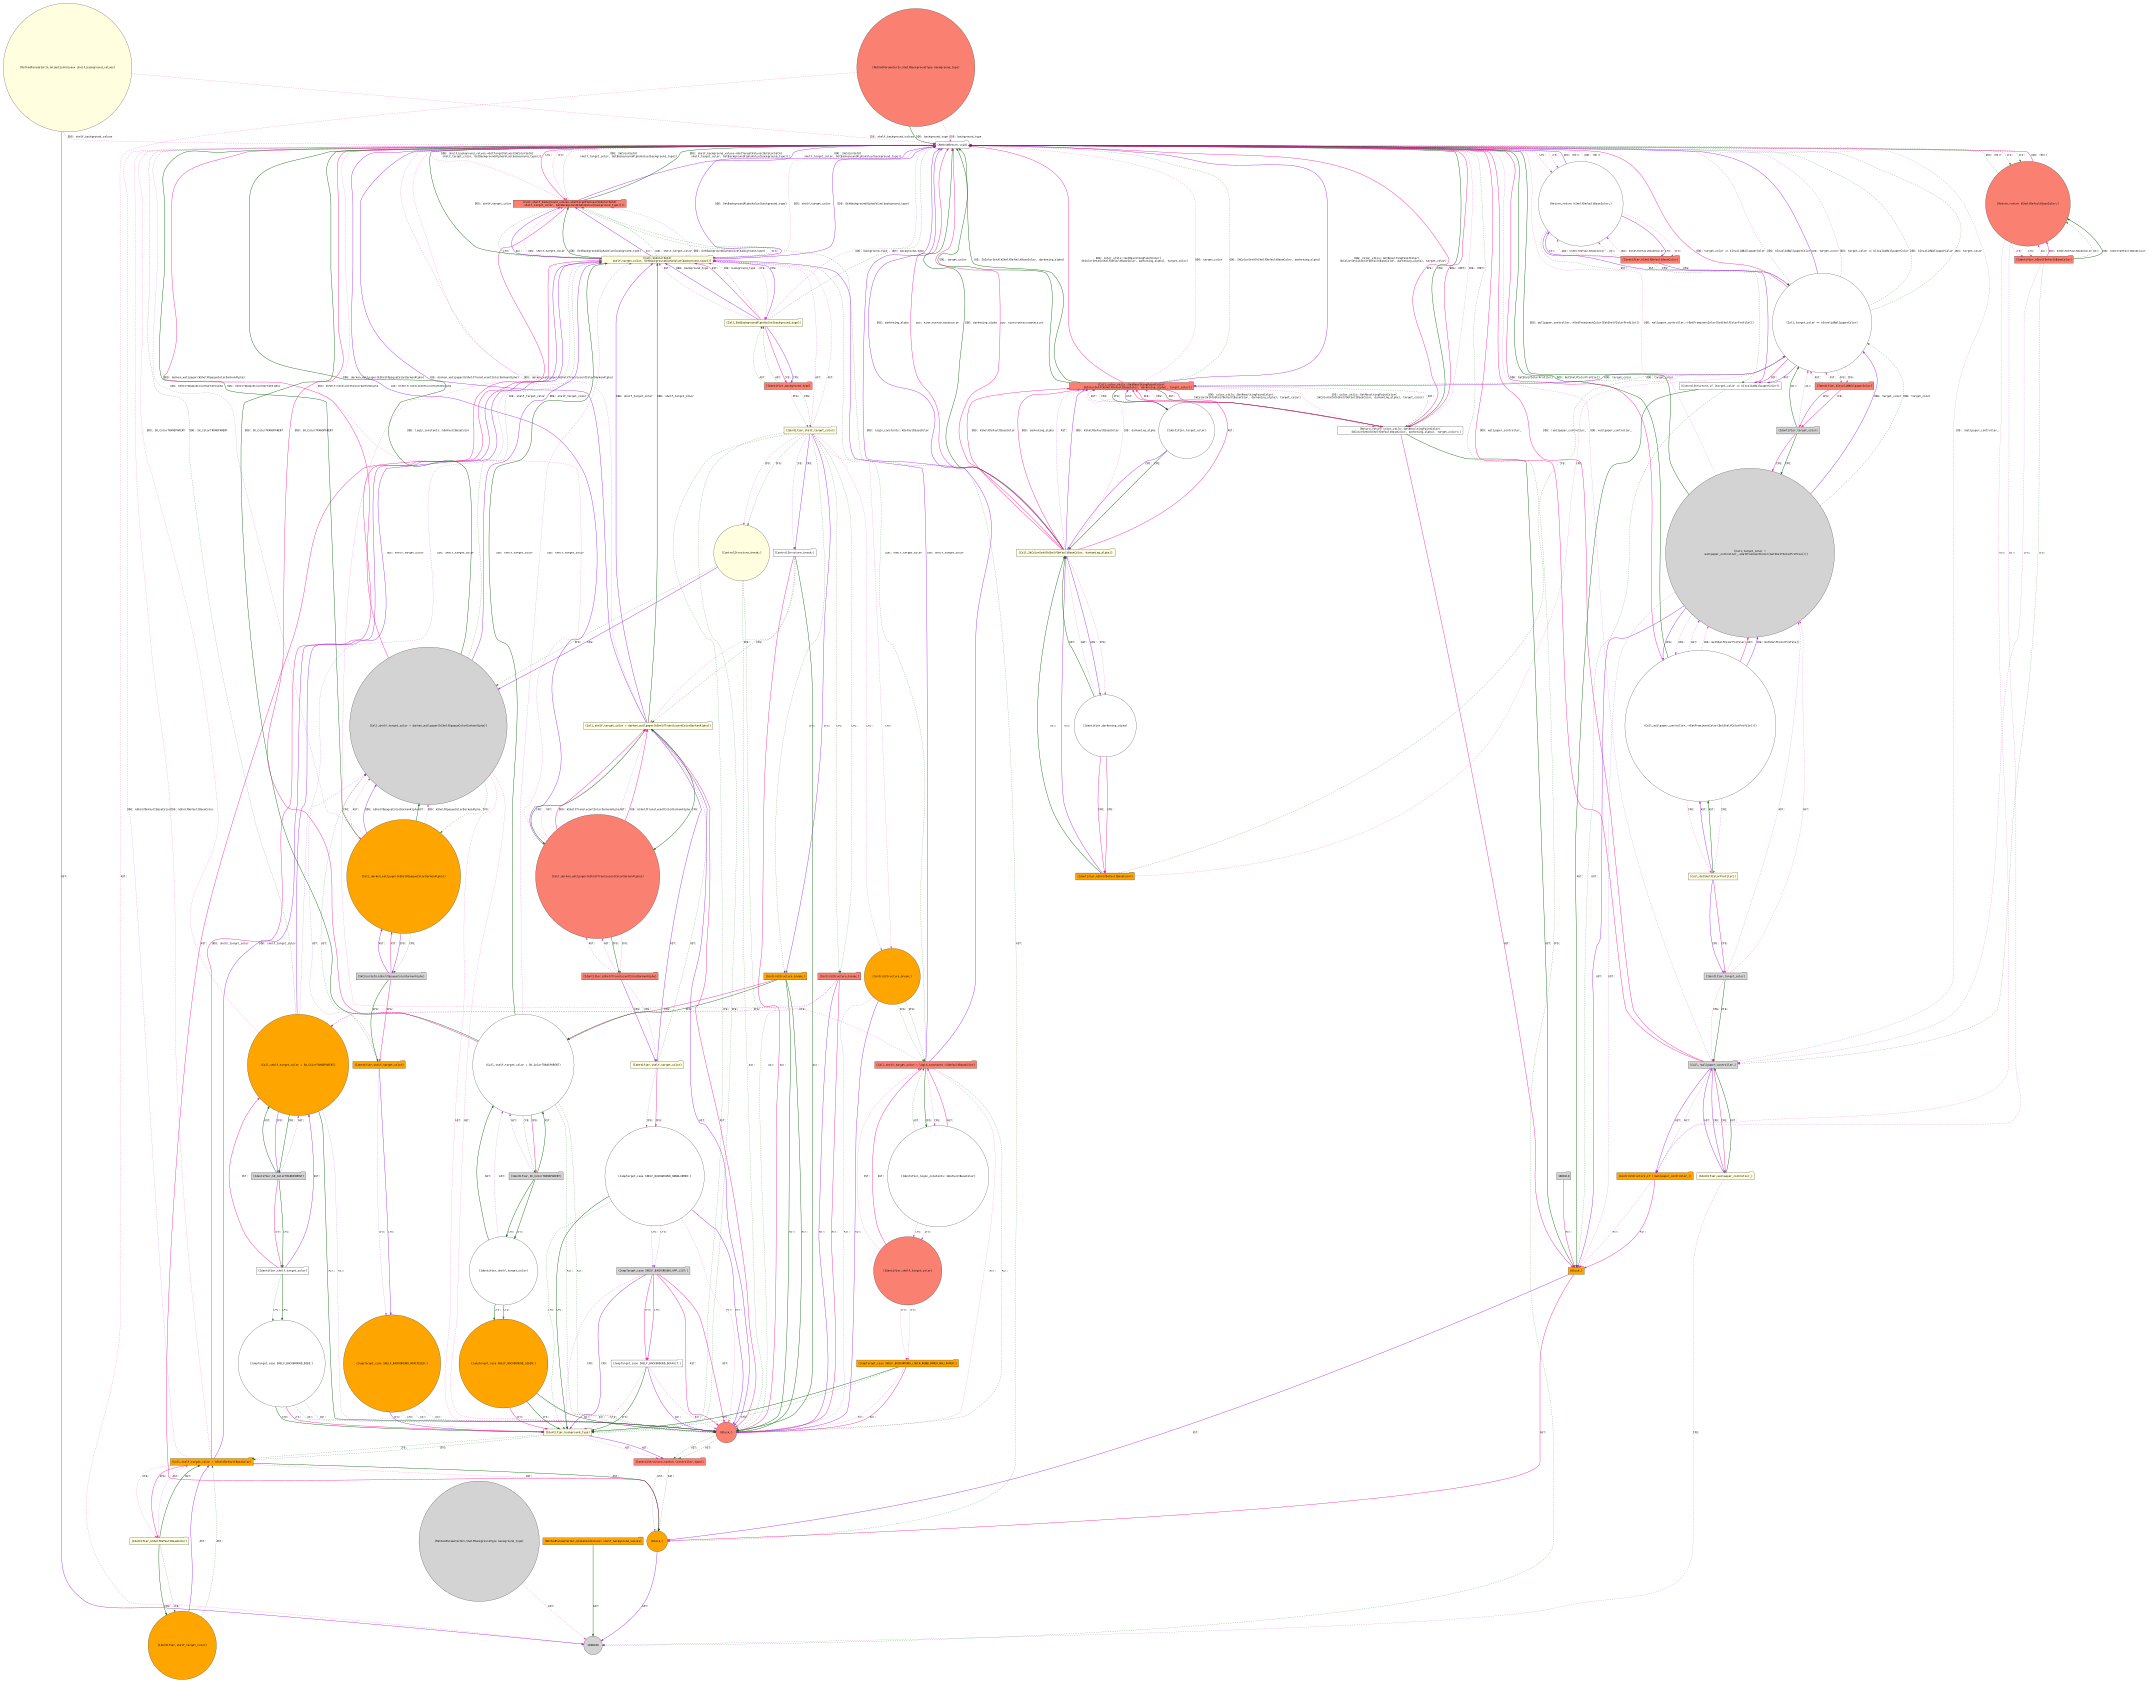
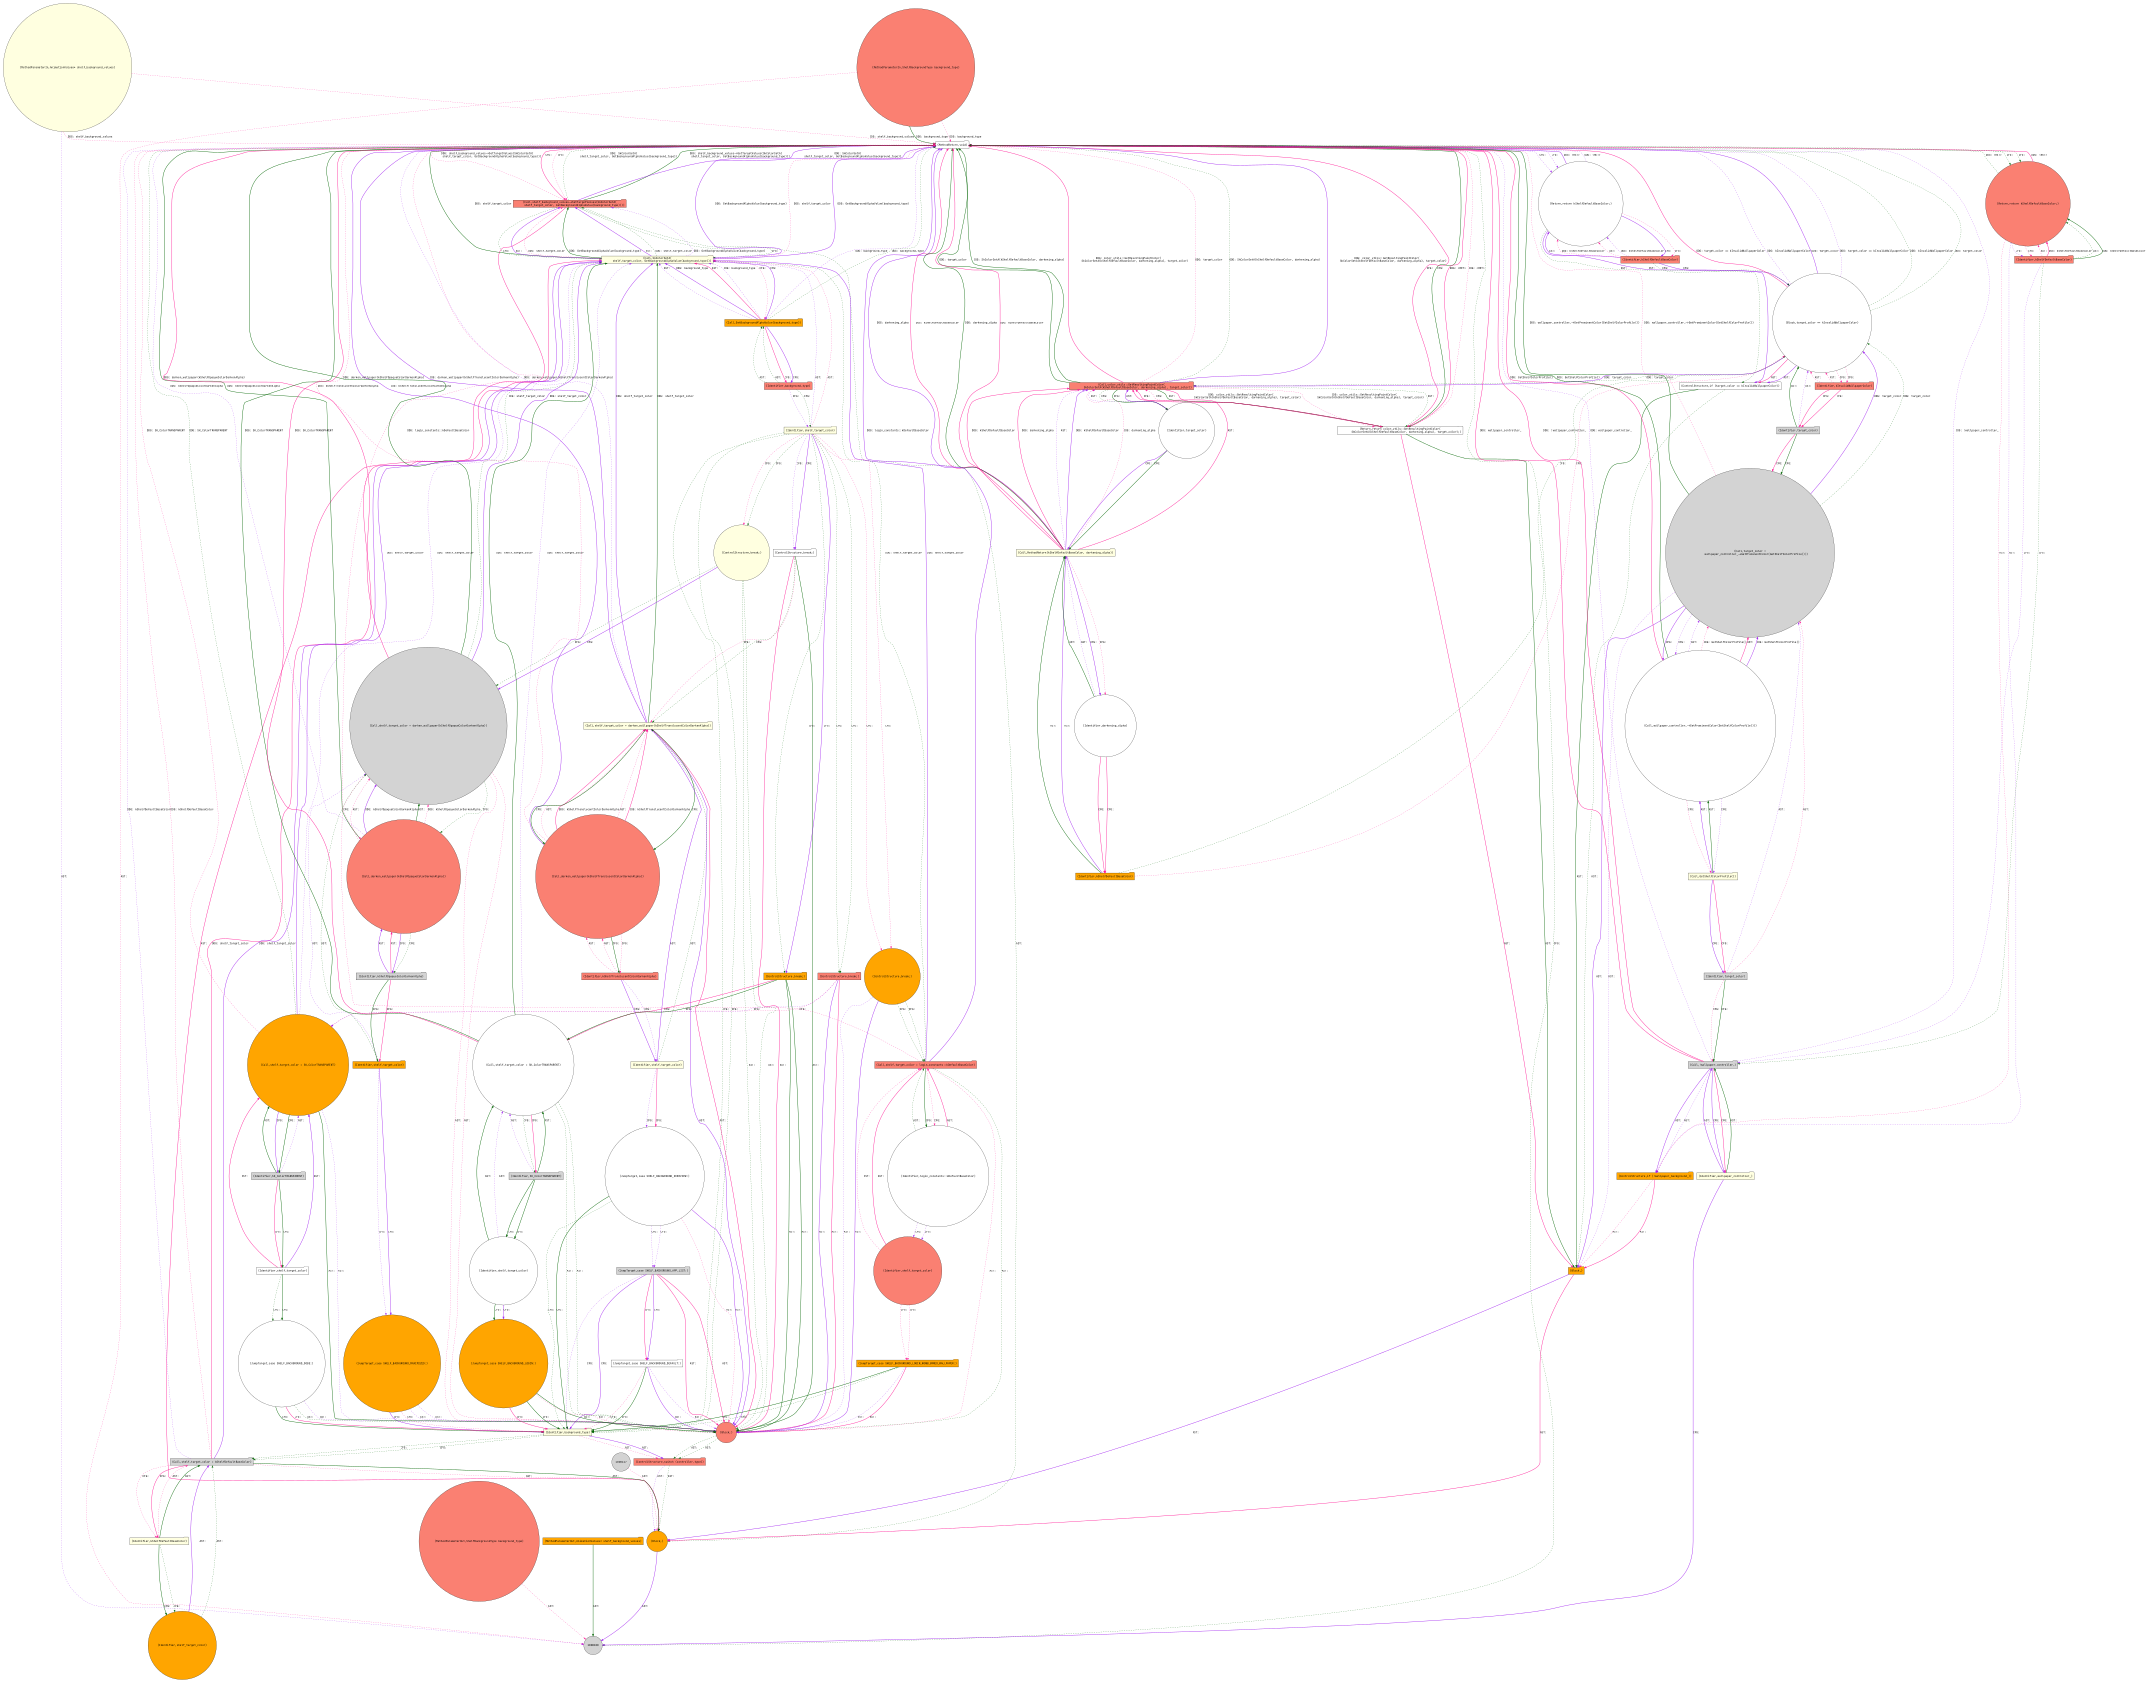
node "(Call,GetBackgroundAlphaValue(background_type))": fillcolor lightyellow -> orange
node "(Call,target_color == kInvalidWallpaperColor)": label "(Call,target_color == kInvalidWallpaperColor)" -> "(Block,target_color == kInvalidWallpaperColor)"
node "(Call,SkColorSetA(kShelfDefaultBaseColor, darkening_alpha))": label "(Call,SkColorSetA(kShelfDefaultBaseColor, darkening_alpha))" -> "(Call,MethodReturn(kShelfDefaultBaseColor, darkening_alpha))"
node "(Call,darken_wallpaper(kShelfOpaqueColorDarkenAlpha))": fillcolor orange -> salmon
node "(SkColorSetA,kShelfOpaqueColorDarkenAlpha)": label "(SkColorSetA,kShelfOpaqueColorDarkenAlpha)" -> "(Identifier,kShelfOpaqueColorDarkenAlpha)"
edge "(MethodParameterIn,AnimationValues* shelf_background_values)" -> "1000100": style bold -> dashed
node "(JumpTarget,case SHELF_BACKGROUND_NONBLURRED:)": label "(JumpTarget,case SHELF_BACKGROUND_NONBLURRED:)" -> "(JumpTarget,case SHELF_BACKGROUND_OVERVIEW:)"
node "1000110": removed
node "(ControlStructure,if (!wallpaper_controller_))": label "(ControlStructure,if (!wallpaper_controller_))" -> "(ControlStructure,if (!wallpaper_background_))"
node "(Call,shelf_target_color = kShelfDefaultBaseColor)": fillcolor orange -> lightgrey
node "1000127": added
node "(MethodParameterOut,ShelfBackgroundType background_type)": fillcolor lightgrey -> salmon
edge "(Identifier,wallpaper_controller_)" -> "1000100": style dashed -> bold
